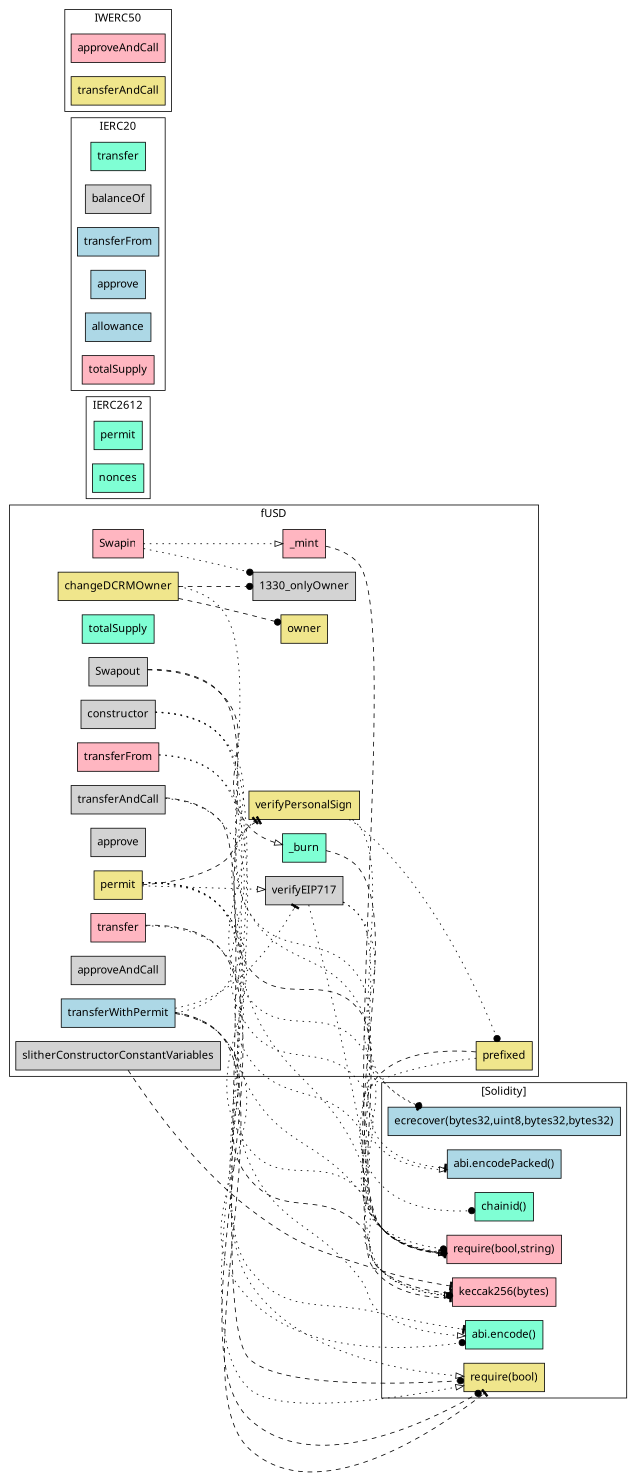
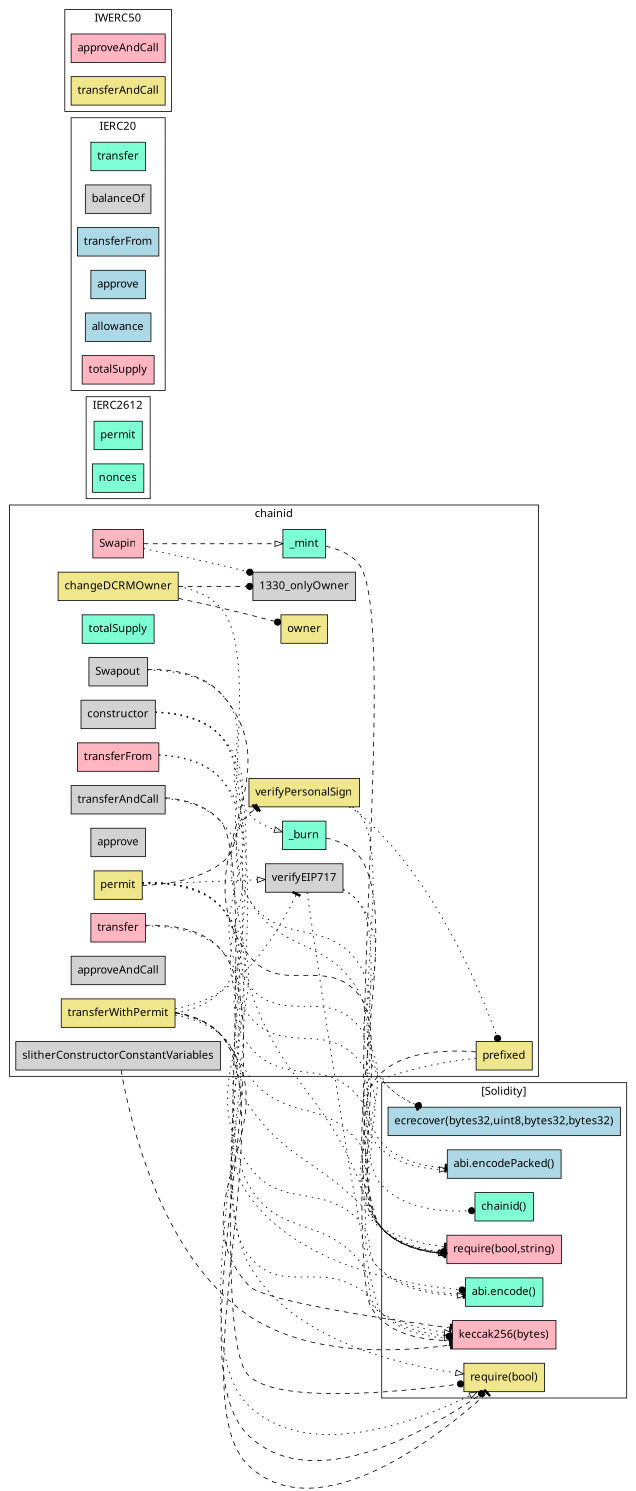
cluster "fUSD": label "fUSD" -> "chainid"
edge "Swapin" -> "_mint": style dotted -> dashed
node "_mint": fillcolor lightpink -> aquamarine
edge "Swapout" -> "_burn": style dashed -> dotted
node "transferWithPermit": fillcolor lightblue -> khaki
edge "transferWithPermit" -> "require(bool,string)": added
